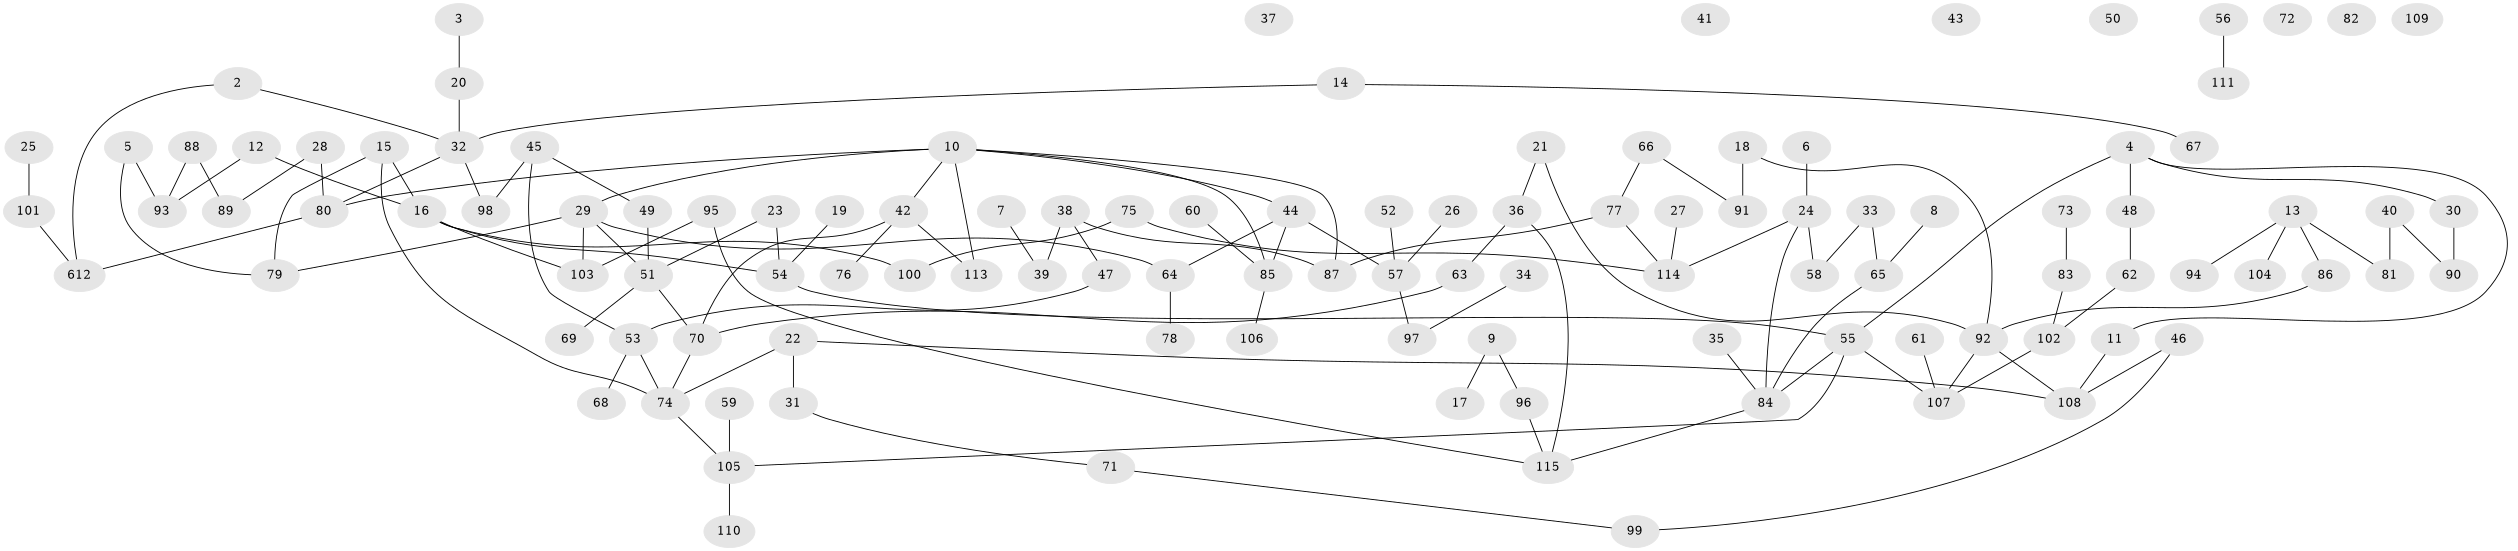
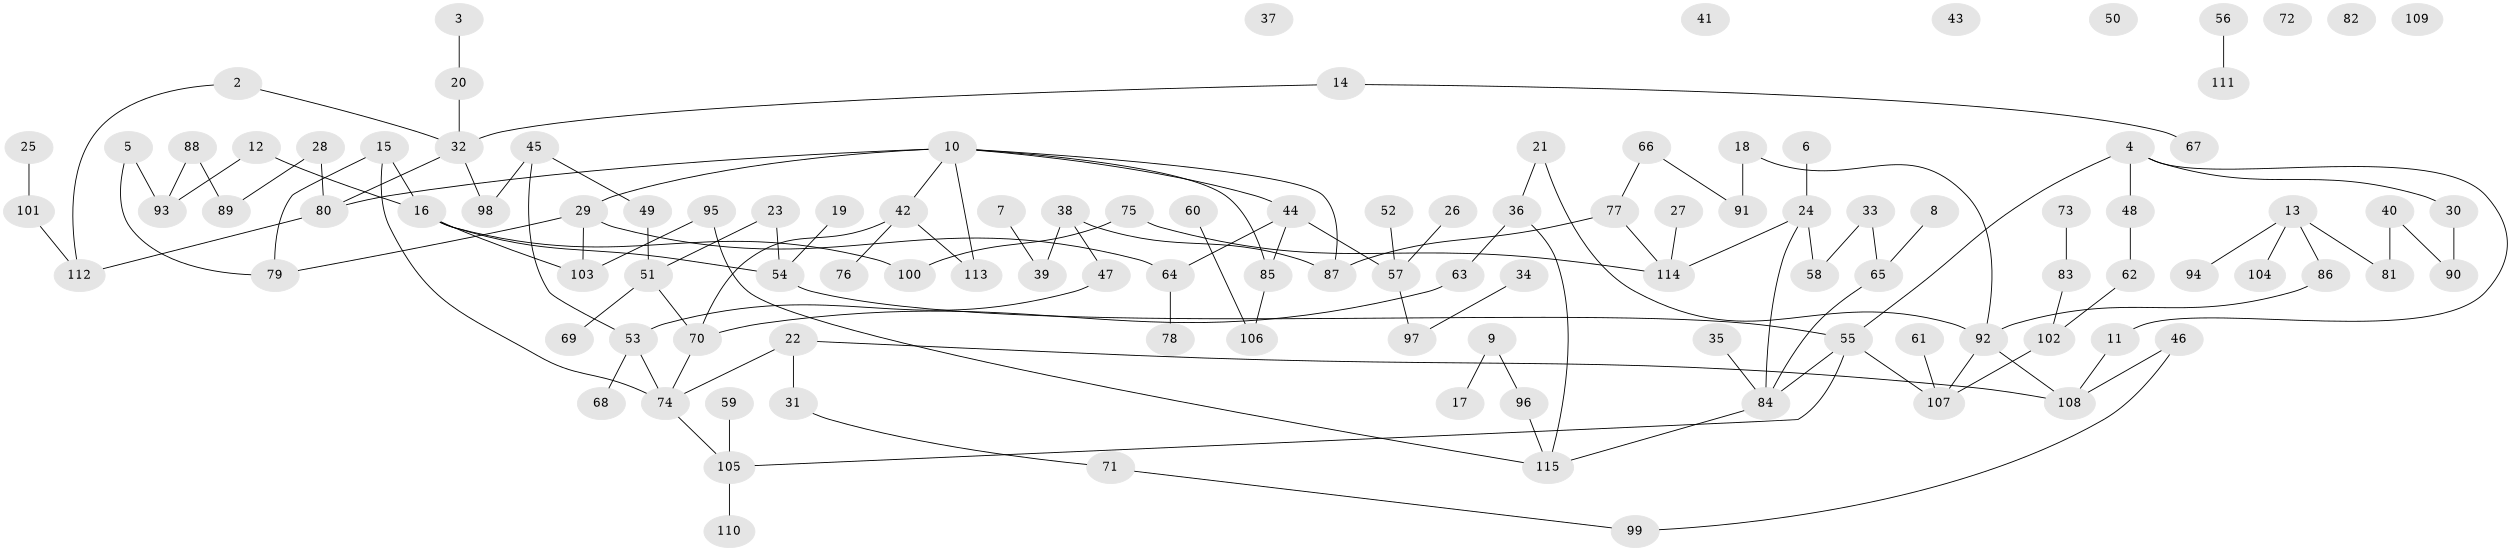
edge "60" -- "85": now "60" -- "106"
edge "29" -- "51": removed
node "612": label "612" -> "112"
